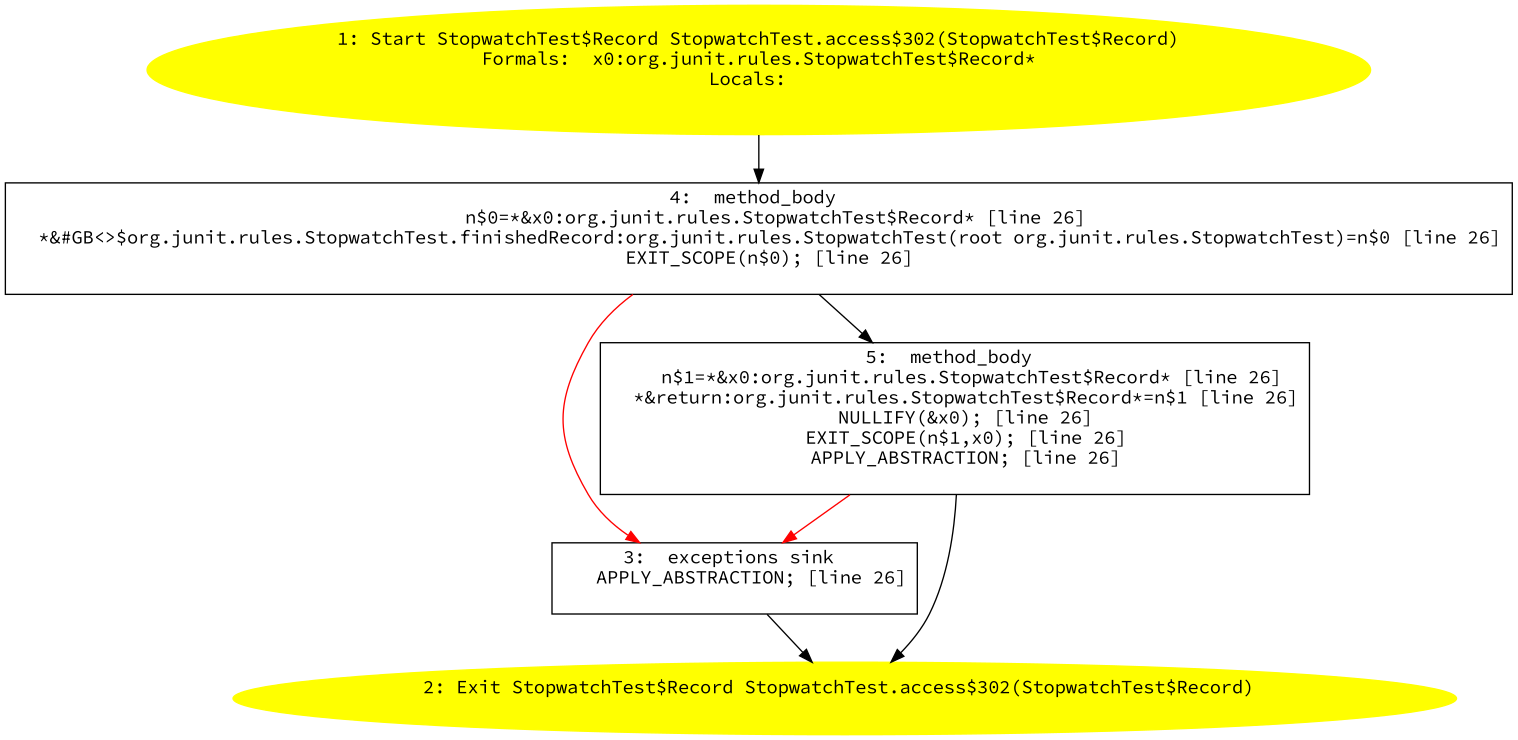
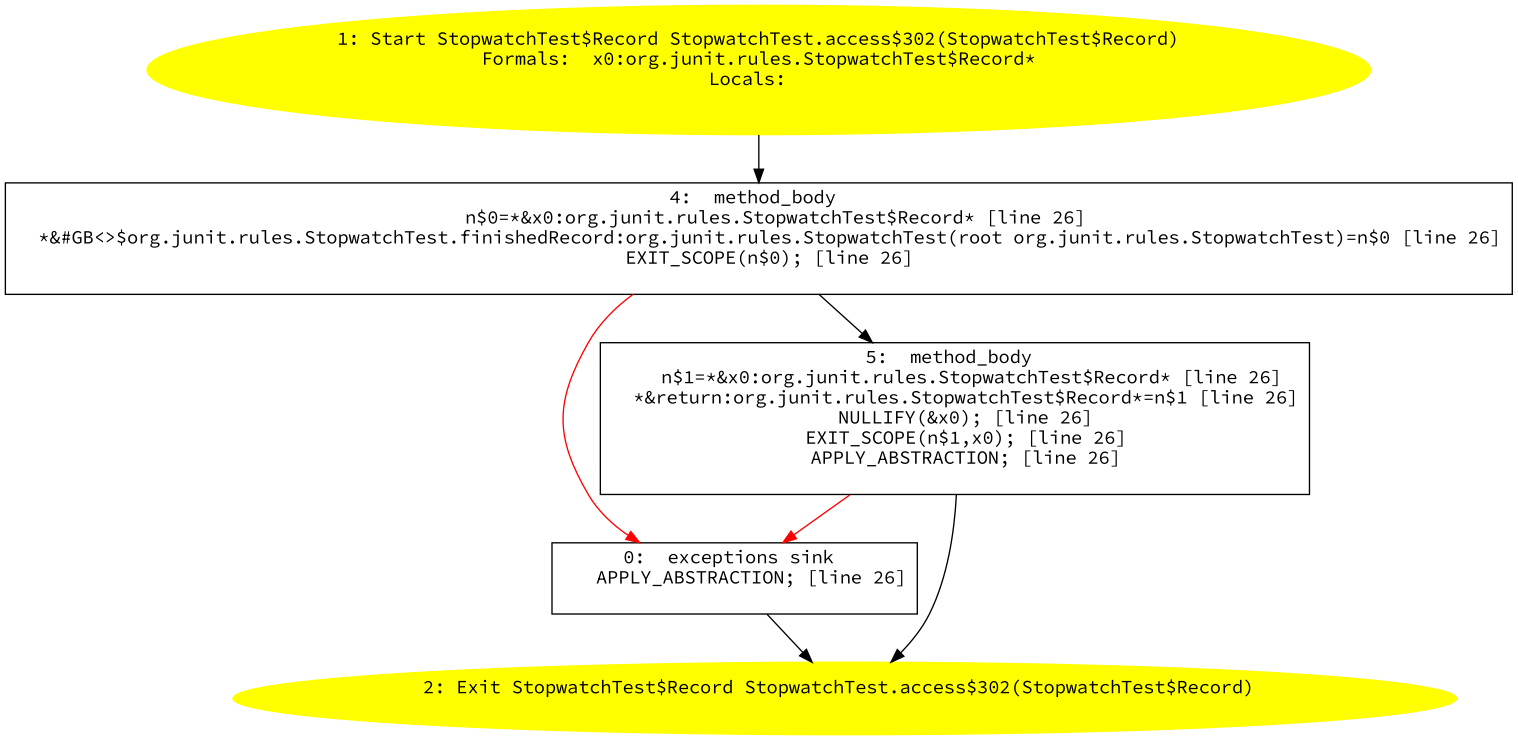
node "3:  exceptions sink APPLY_ABSTRACTION; [line 26]": label "3:  exceptions sink APPLY_ABSTRACTION; [line 26]" -> "0:  exceptions sink APPLY_ABSTRACTION; [line 26]"
